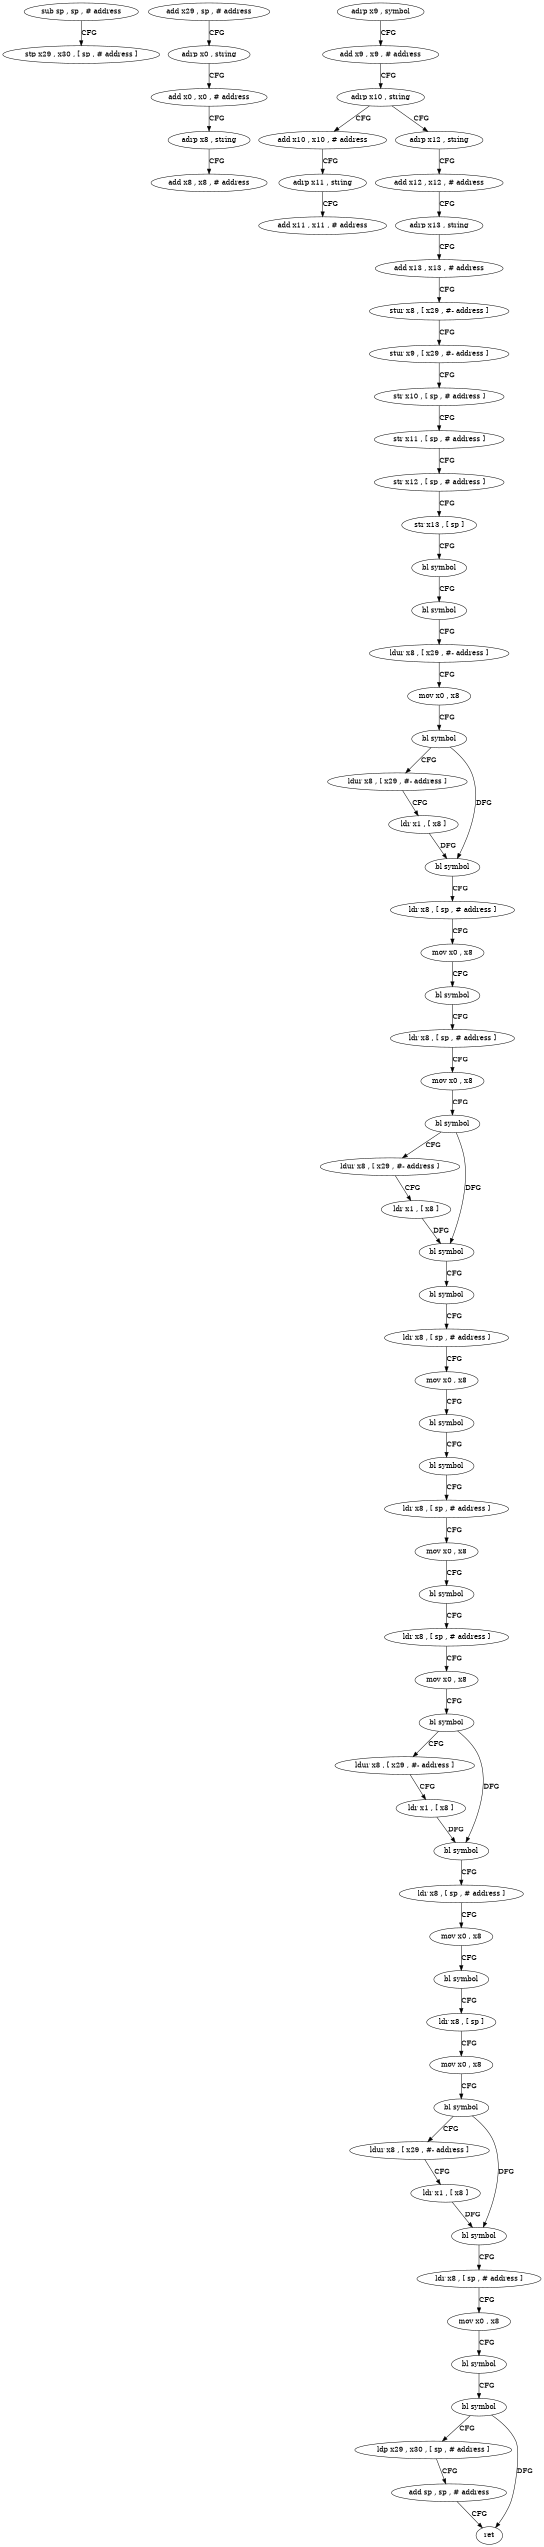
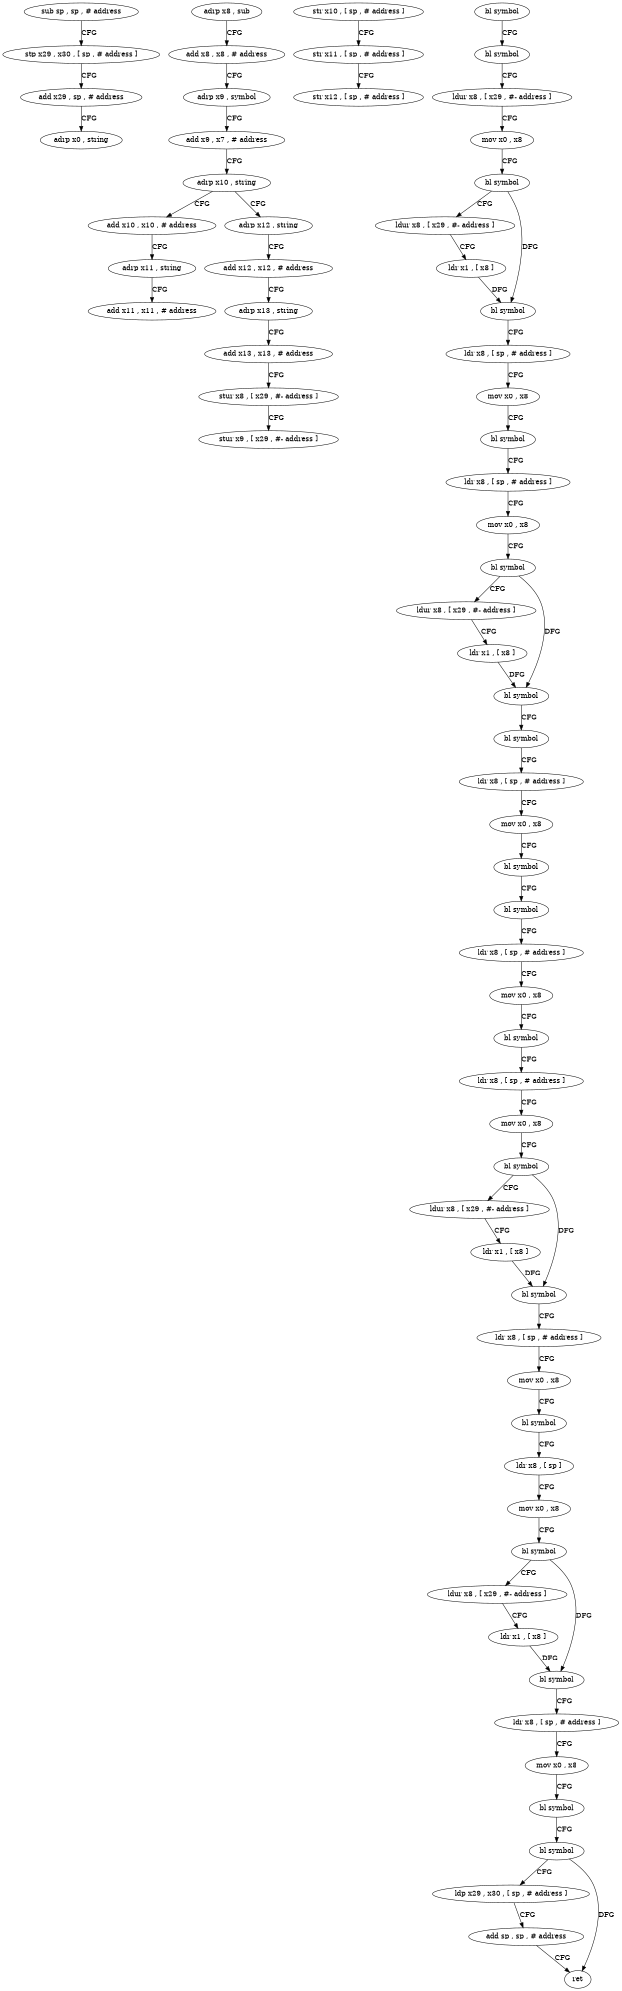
node "add x9 , x9 , # address": label "add x9 , x9 , # address" -> "add x9 , x7 , # address"
edge "stp x29 , x30 , [ sp , # address ]" -> "add x29 , sp , # address": added, label "CFG"
edge "add x8 , x8 , # address" -> "adrp x9 , symbol": added, label "CFG"
node "add x0 , x0 , # address": removed
node "adrp x8 , string": label "adrp x8 , string" -> "adrp x8 , sub"
edge "stur x9 , [ x29 , #- address ]" -> "str x10 , [ sp , # address ]": removed, label "CFG"
node "str x13 , [ sp ]": removed
